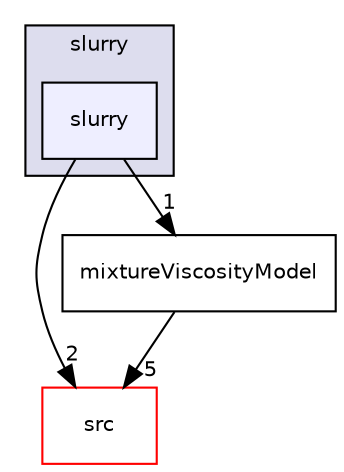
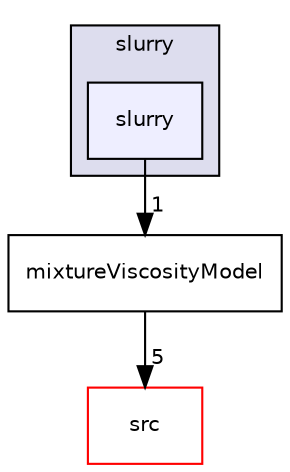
edge "slurry" -> "src": removed
